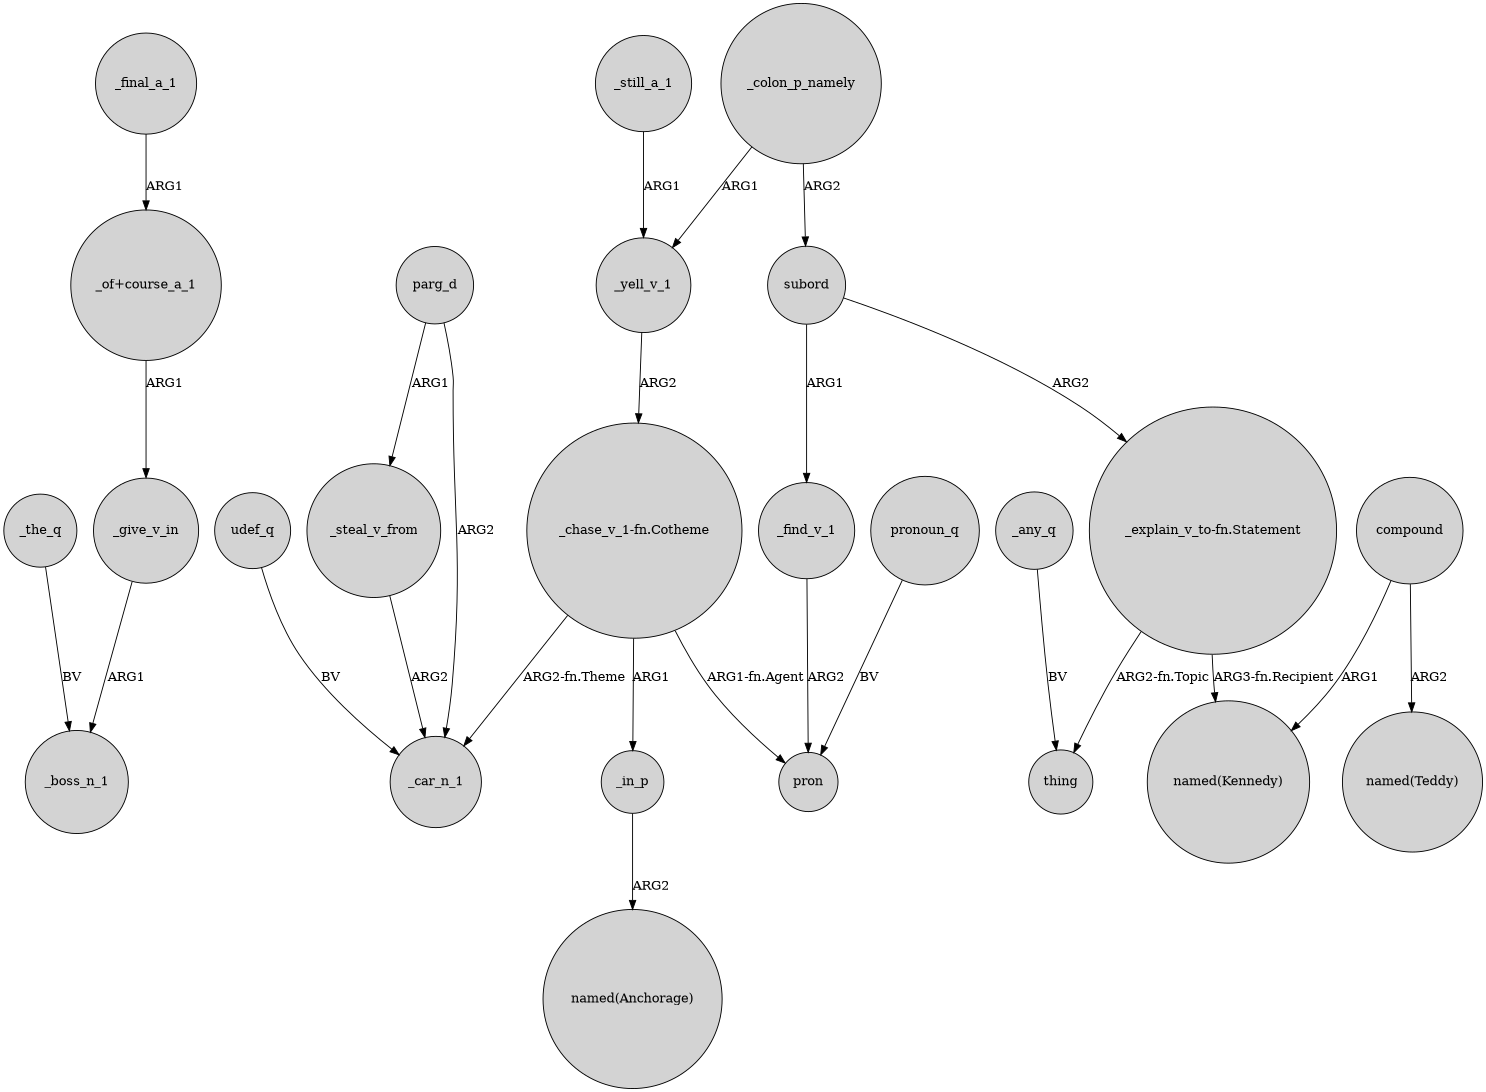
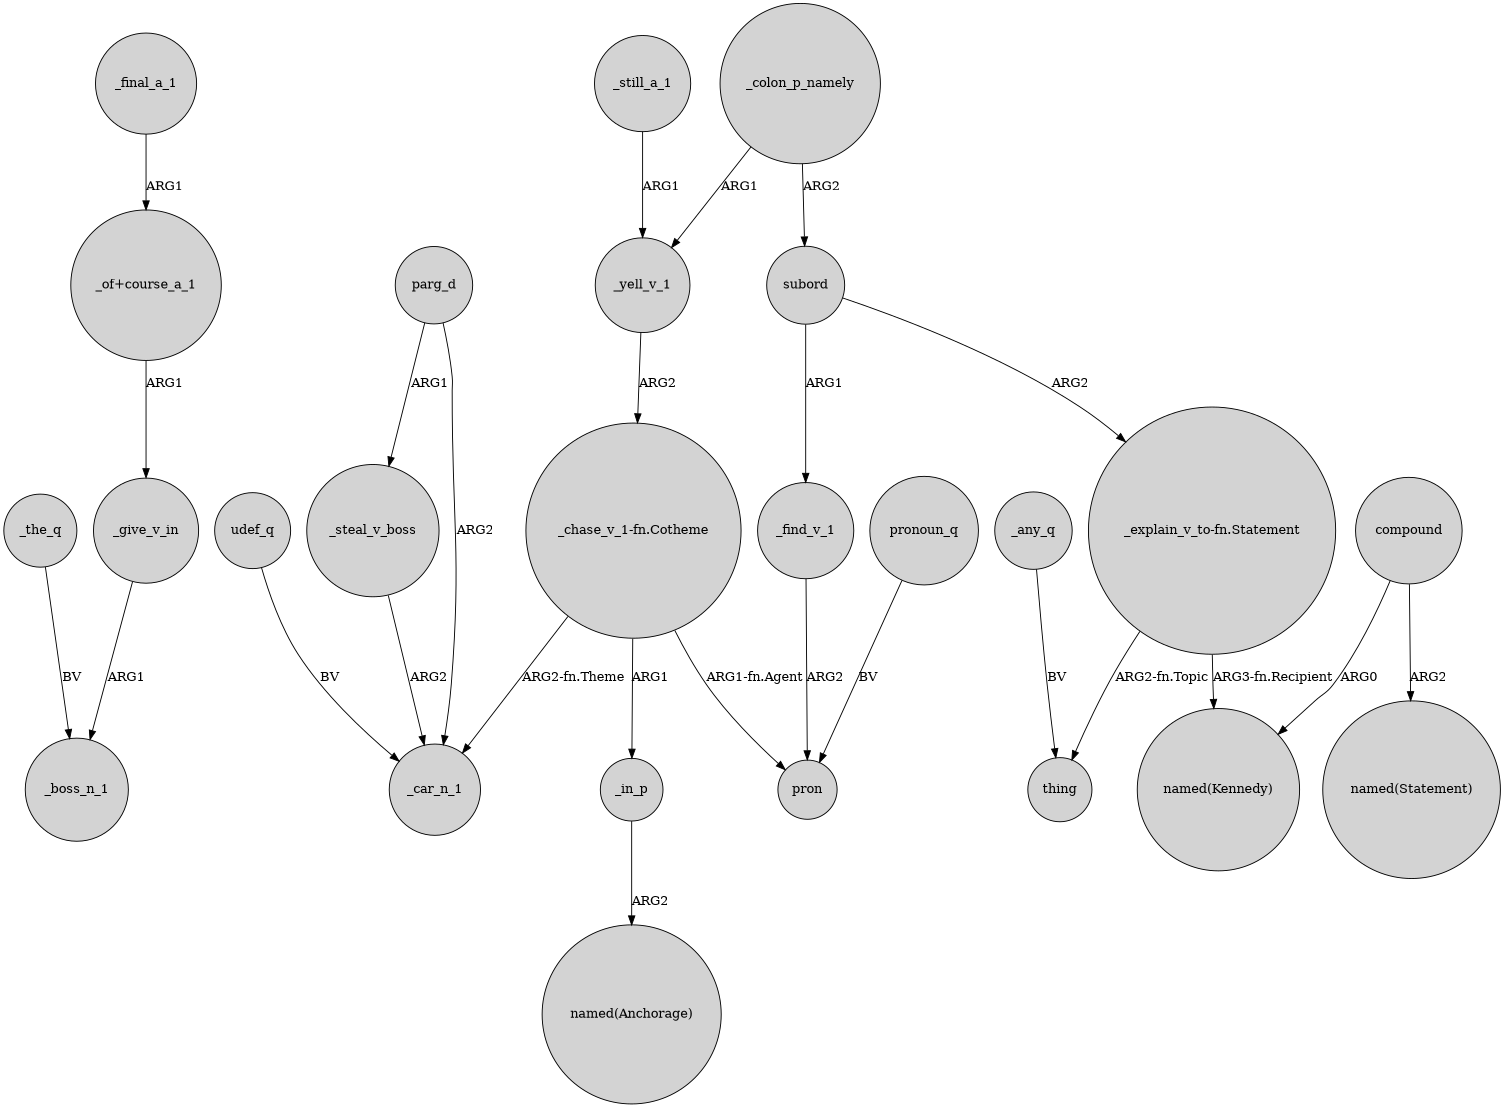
node "_steal_v_from": label "_steal_v_from" -> "_steal_v_boss"
edge "compound" -> "named(Kennedy)": label "ARG1" -> "ARG0"
node "named(Teddy)": label "named(Teddy)" -> "named(Statement)"
